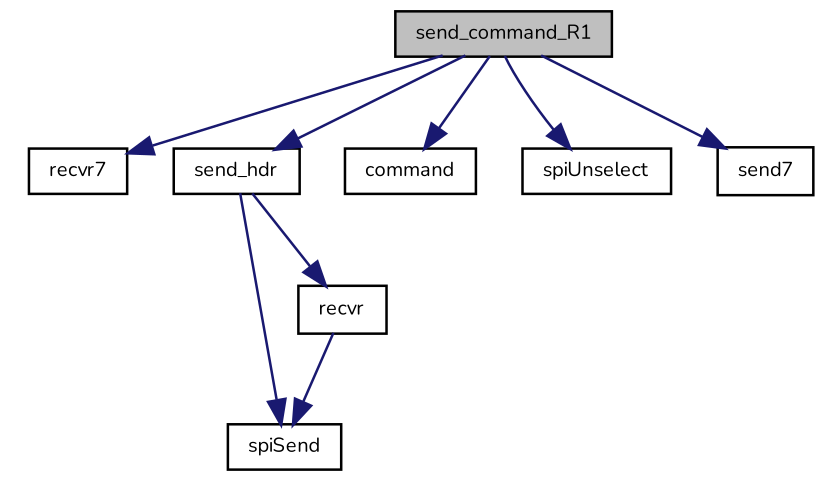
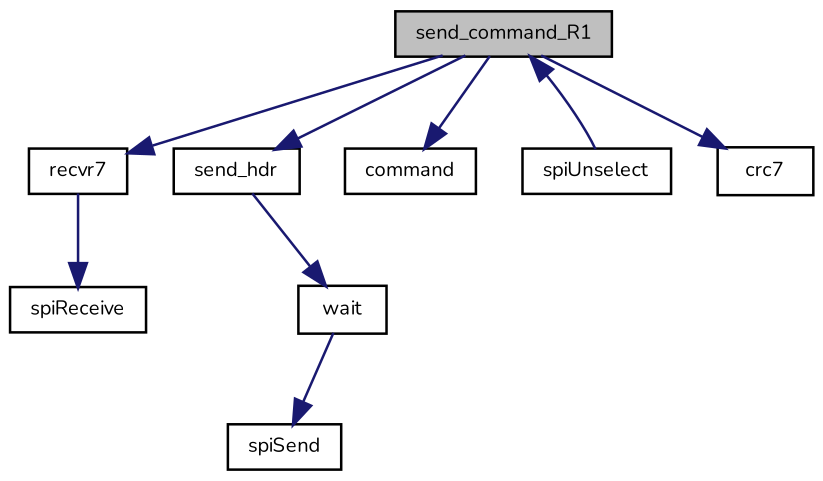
edge "send_command_R1" -> "spiUnselect": reversed
node "send7": label "send7" -> "crc7"
edge "send_hdr" -> "spiSend": removed
node "spiReceive": added
node "recvr": label "recvr" -> "wait"
